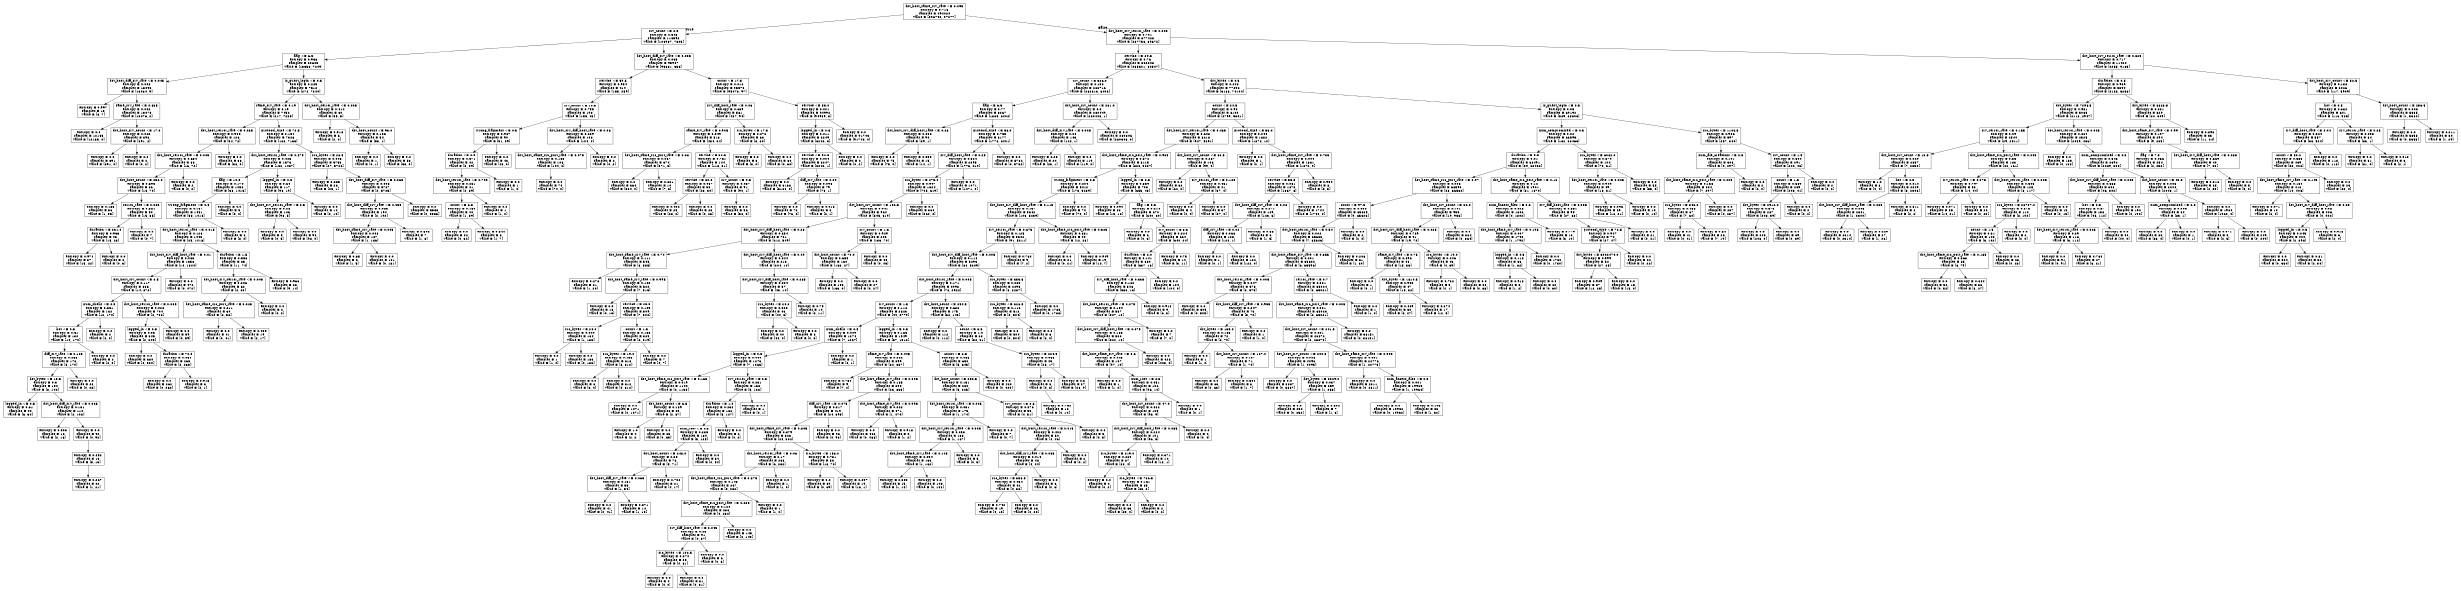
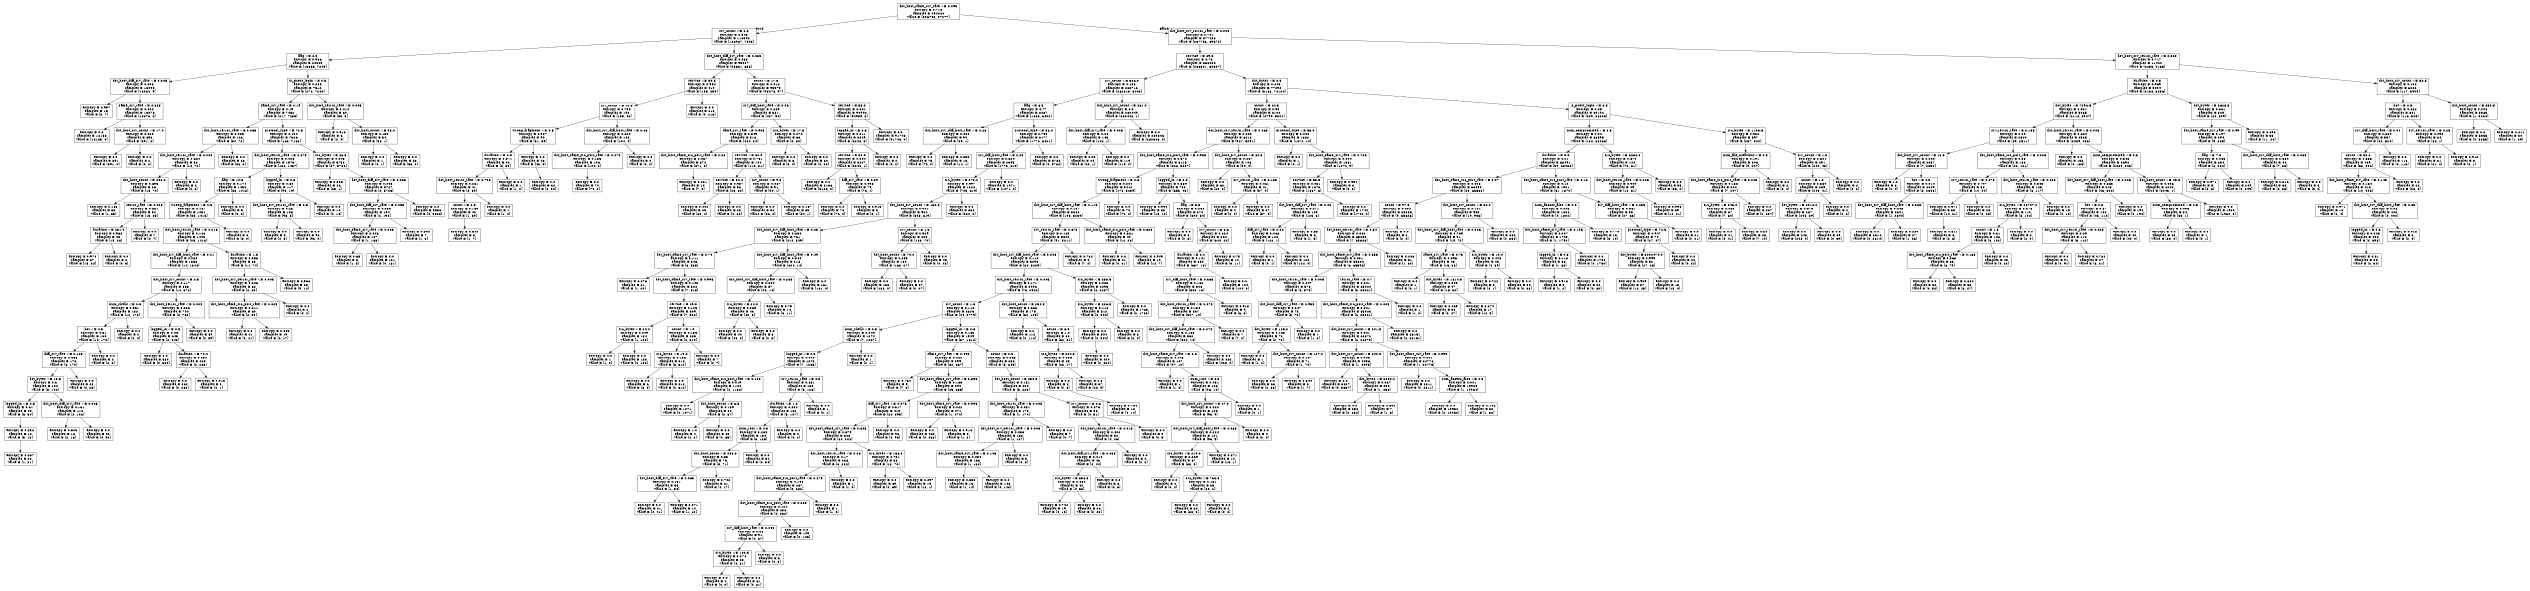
node "entropy = 0.0 samples = 216 value = [0, 216]": added
node "entropy = 0.0 samples = 364 value = [364, 0]": removed
edge "hot <= 0.5 entropy = 0.014 samples = 2349 value = [3, 2346]" -> "entropy = 0.811 samples = 8 value = [2, 6]": now "entropy = 0.971 samples = 35 value = [14, 21]" -> "entropy = 0.811 samples = 8 value = [2, 6]"
node "entropy = 0.187 samples = 35 value = [34, 1]": added
node "flag <= 5.5 entropy = 0.214 samples = 670 value = [640, 30]": label "flag <= 5.5 entropy = 0.214 samples = 670 value = [640, 30]" -> "flag <= 5.5 entropy = 0.264 samples = 670 value = [640, 30]"
node "entropy = 0.0 samples = 10 value = [0, 10]": removed
edge "entropy = 0.0 samples = 1960 value = [1960, 0]" -> "entropy = 0.971 samples = 5 value = [2, 3]": now "flag <= 7.5 entropy = 0.066 samples = 254 value = [2, 252]" -> "entropy = 0.971 samples = 5 value = [2, 3]"
edge "entropy = 0.0 samples = 1960 value = [1960, 0]" -> "entropy = 0.0 samples = 249 value = [0, 249]": now "flag <= 7.5 entropy = 0.066 samples = 254 value = [2, 252]" -> "entropy = 0.0 samples = 249 value = [0, 249]"
edge "count <= 6.5 entropy = 0.169 samples = 40 value = [1, 39]" -> "entropy = 0.0 samples = 32 value = [0, 32]": now "entropy = 0.0 samples = 48 value = [48, 0]" -> "entropy = 0.0 samples = 32 value = [0, 32]"
node "entropy = 0.0 samples = 364 value = [0, 364]": removed
node "entropy = 0.0 samples = 472 value = [0, 472]": removed
node "entropy = 0.0 samples = 161 value = [161, 0]": added
node "entropy = 0.0 samples = 13 value = [0, 13]": removed
node "entropy = 0.0 samples = 505 value = [0, 505]": removed
edge "count <= 2.5 entropy = 0.065 samples = 650 value = [5, 645]" -> "entropy = 0.0 samples = 420 value = [0, 420]": now "entropy = 0.0 samples = 504 value = [0, 504]" -> "entropy = 0.0 samples = 420 value = [0, 420]"
edge "entropy = 0.0 samples = 92 value = [0, 92]" -> "entropy = 0.852 samples = 18 value = [5, 13]": now "logged_in <= 0.5 entropy = 0.61 samples = 40 value = [6, 34]" -> "entropy = 0.852 samples = 18 value = [5, 13]"
